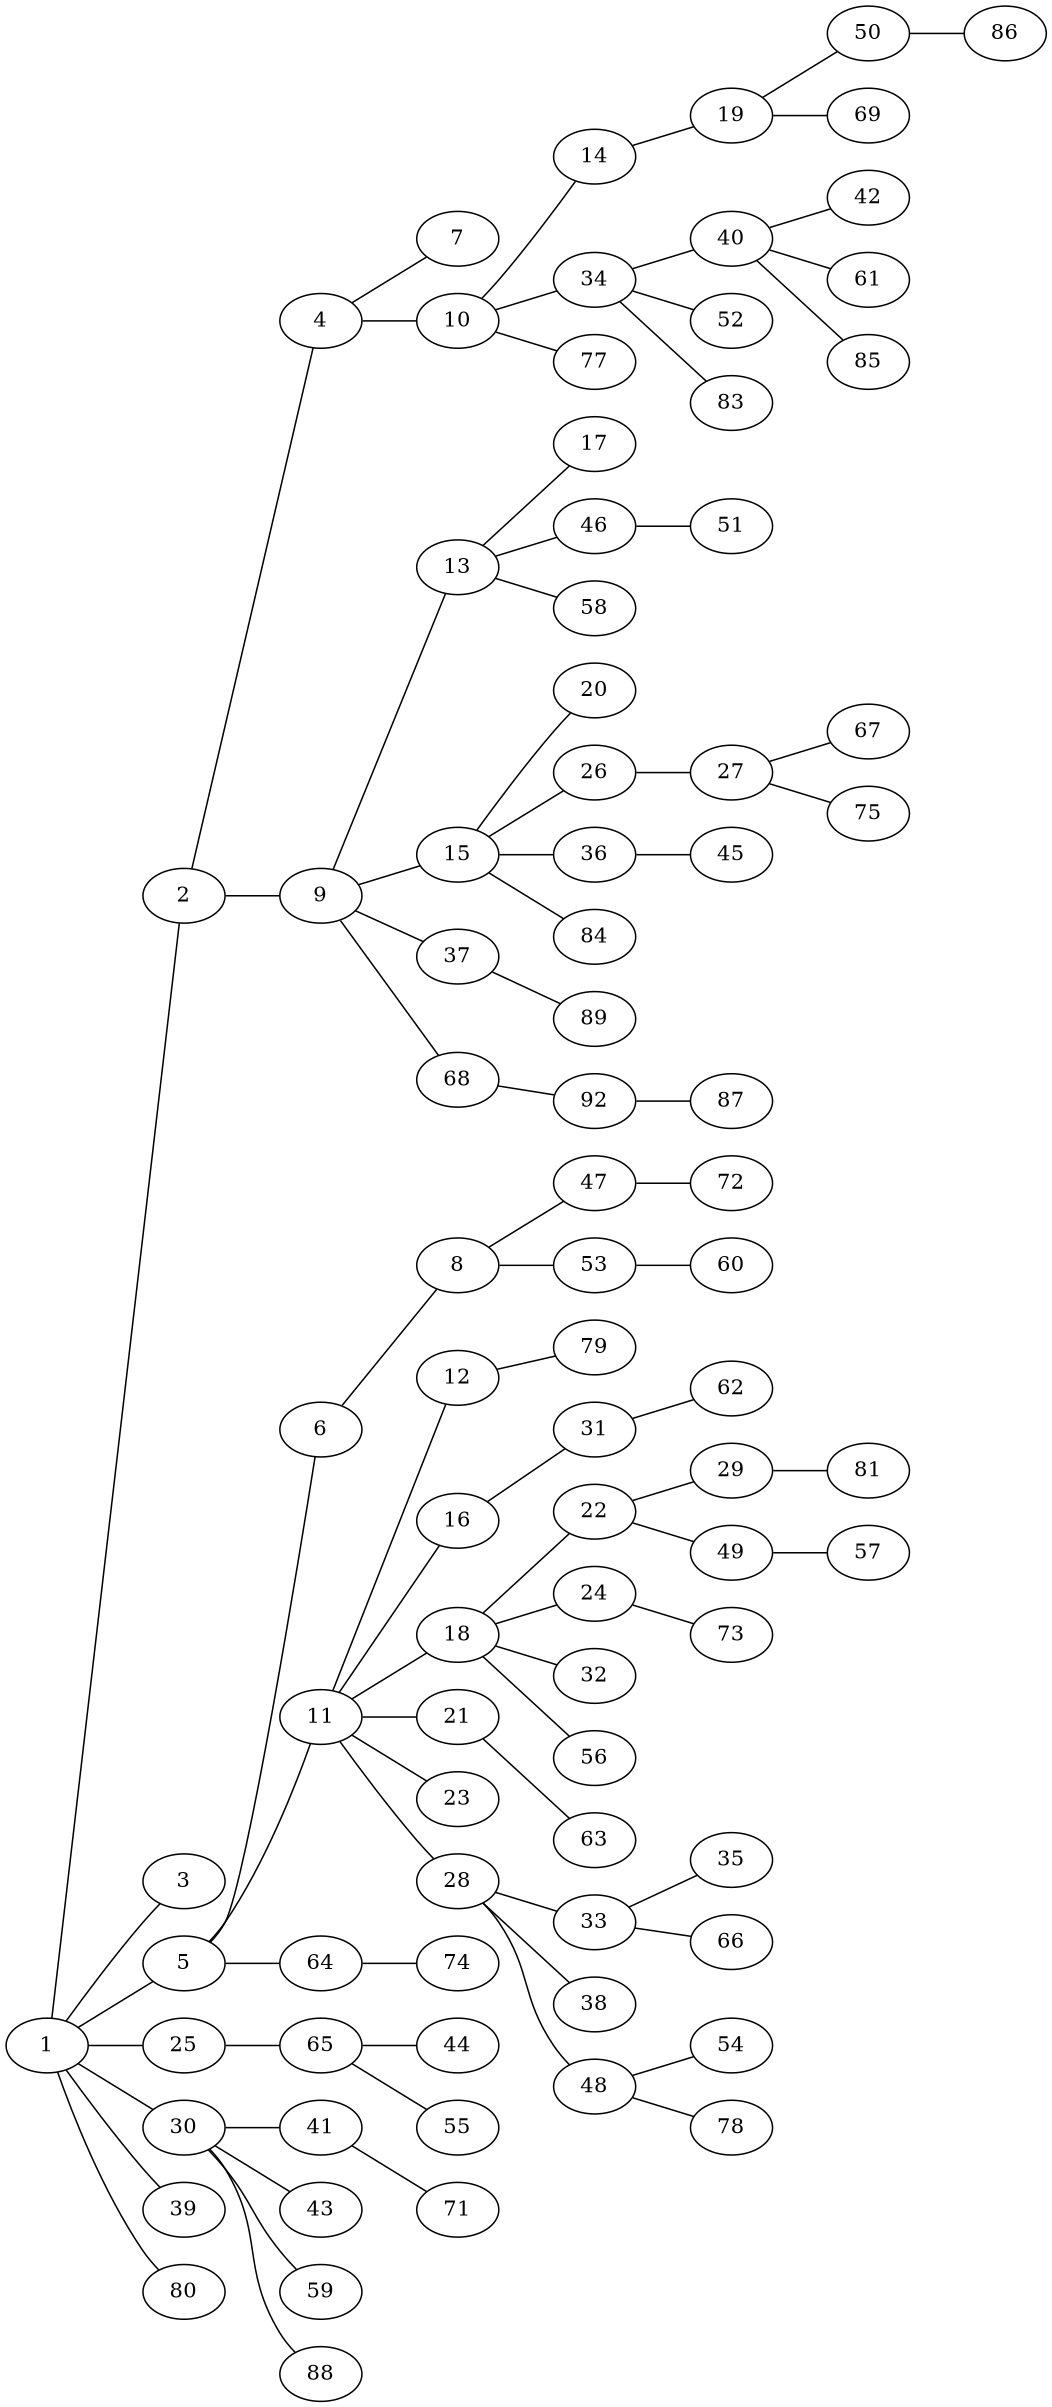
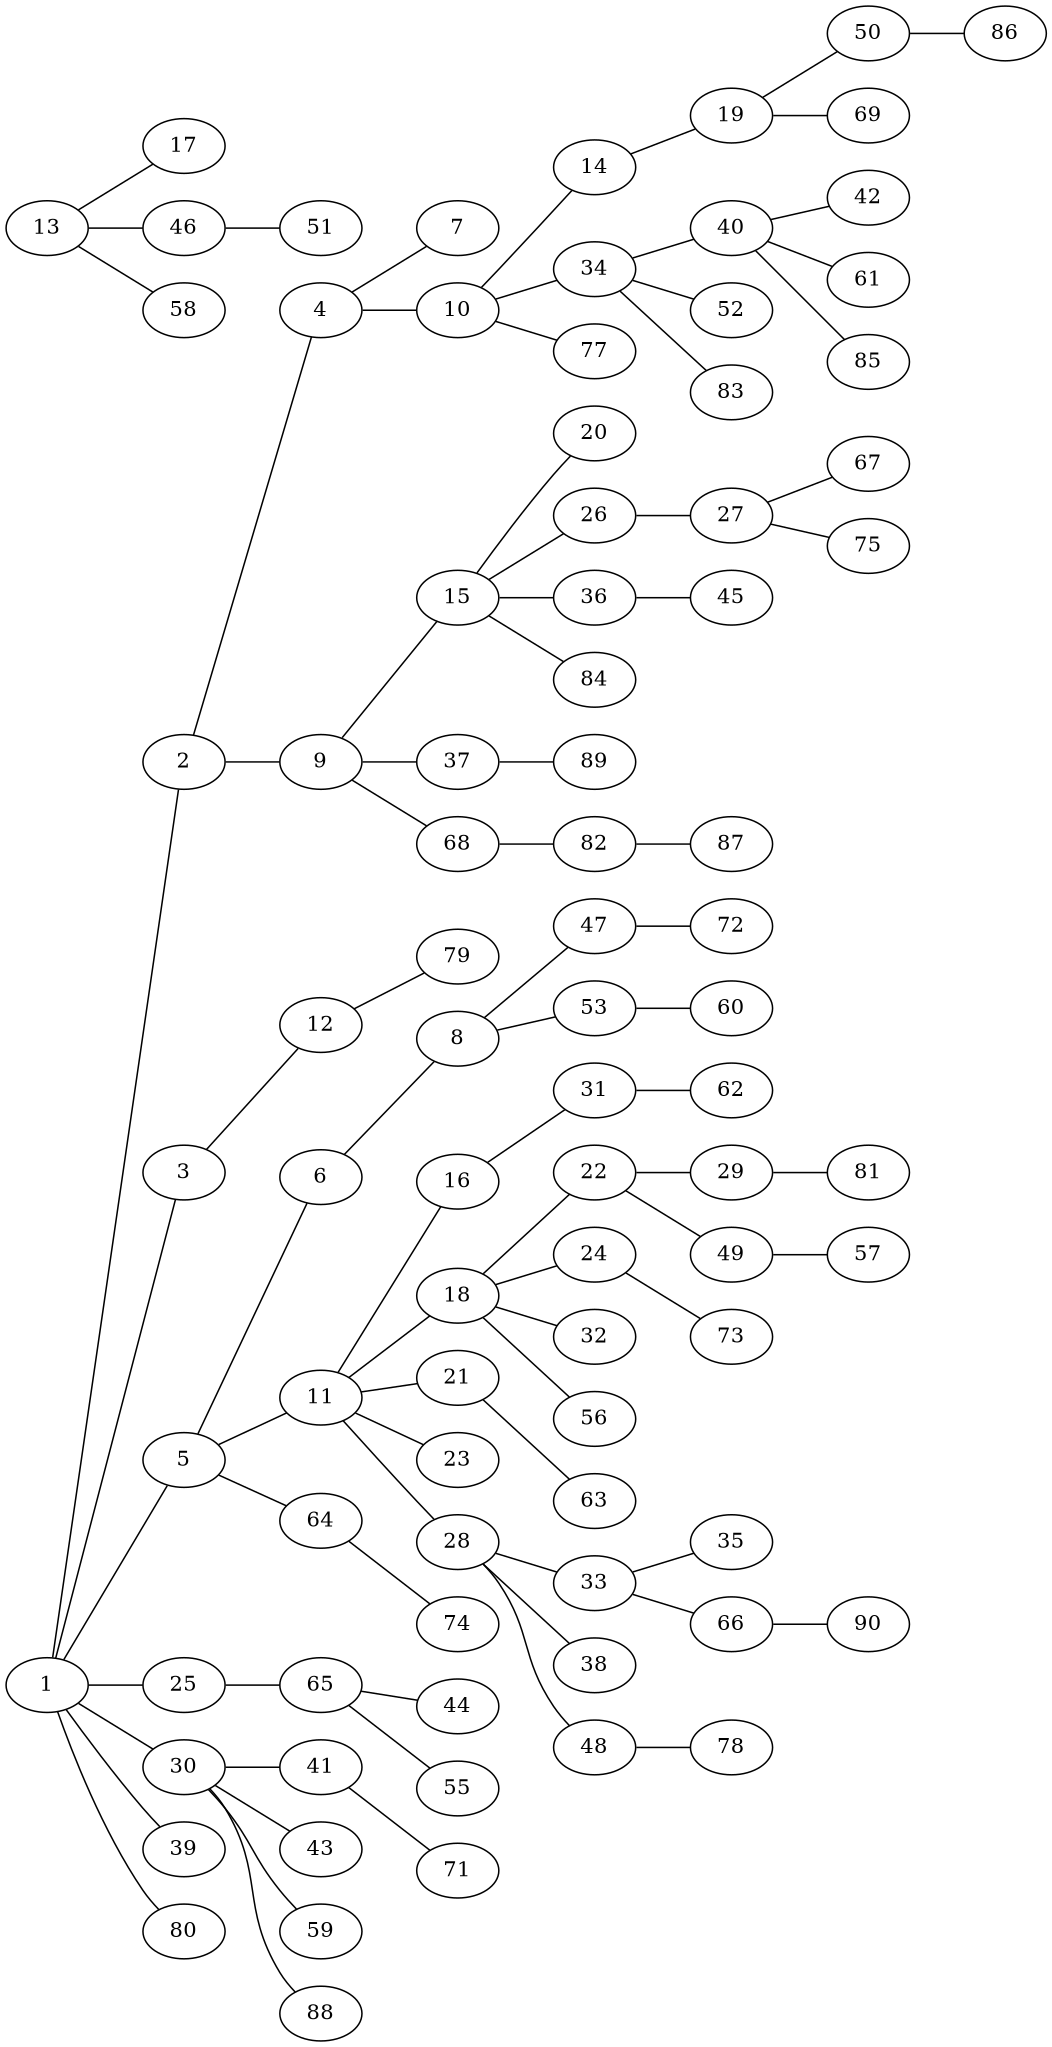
edge "13" -- "9": removed
node "92": label "92" -> "82"
edge "12" -- "11": now "12" -- "3"
node "90": added
node "54": removed
